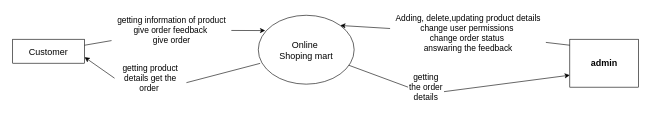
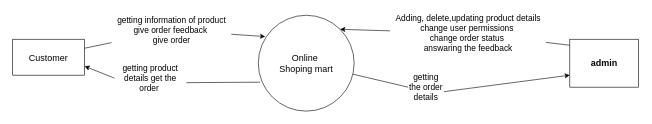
node "Online Shoping mart": size 96x69 -> 96x96
node "Customer": size 72x24 -> 72x36
